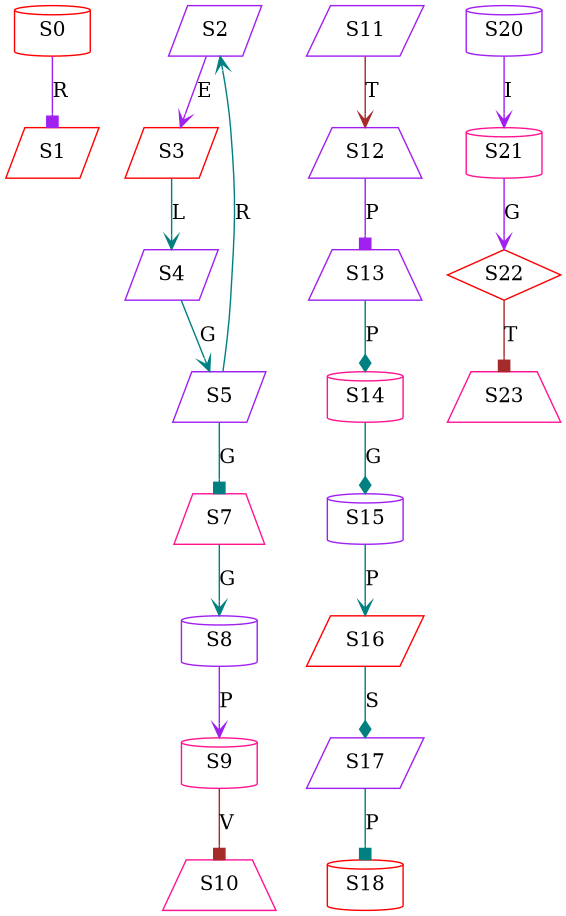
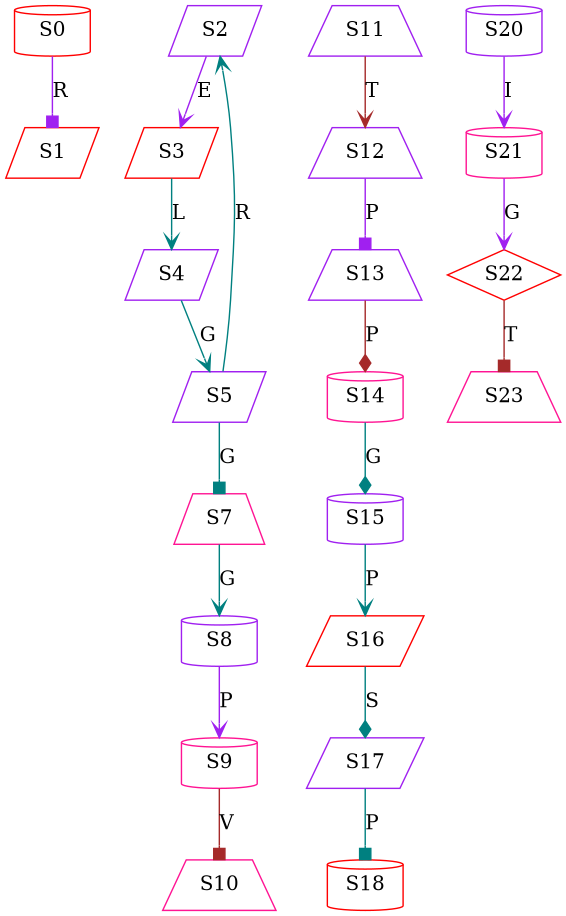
node "S11": shape parallelogram -> trapezium
edge "S13" -> "S14": color teal -> brown
